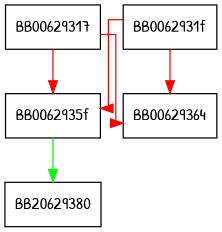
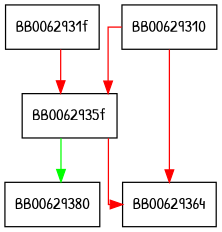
node "BB00629317": label "BB00629317" -> "BB00629310"
edge "BB0062931f" -> "BB00629364": now "BB0062935f" -> "BB00629364"
node "BB20629380": label "BB20629380" -> "BB00629380"
